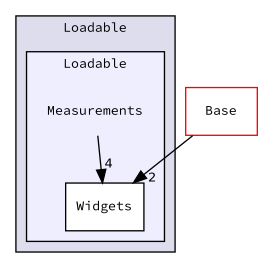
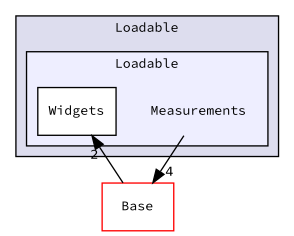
edge "Measurements" -> "Widgets": now "Measurements" -> "Base"
